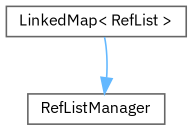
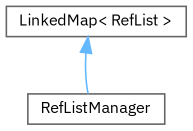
edge "LinkedMap< RefList >" -> "RefListManager": reversed
